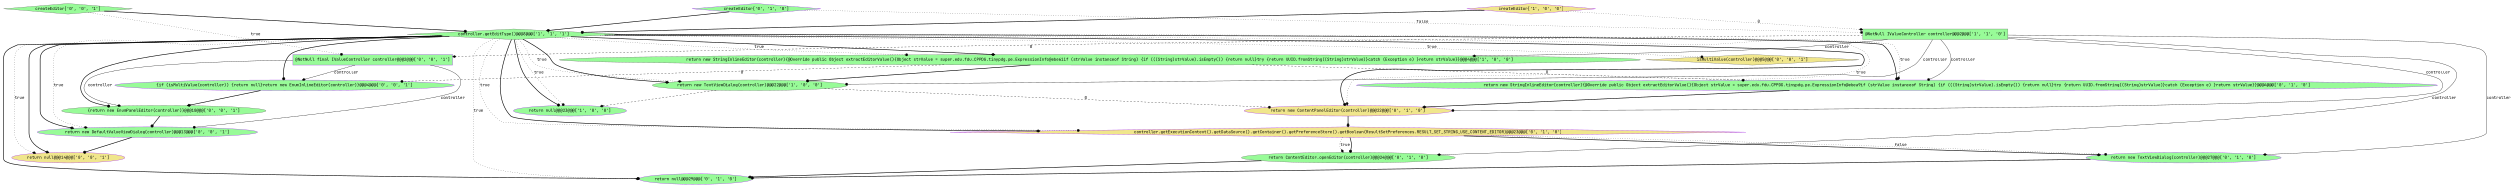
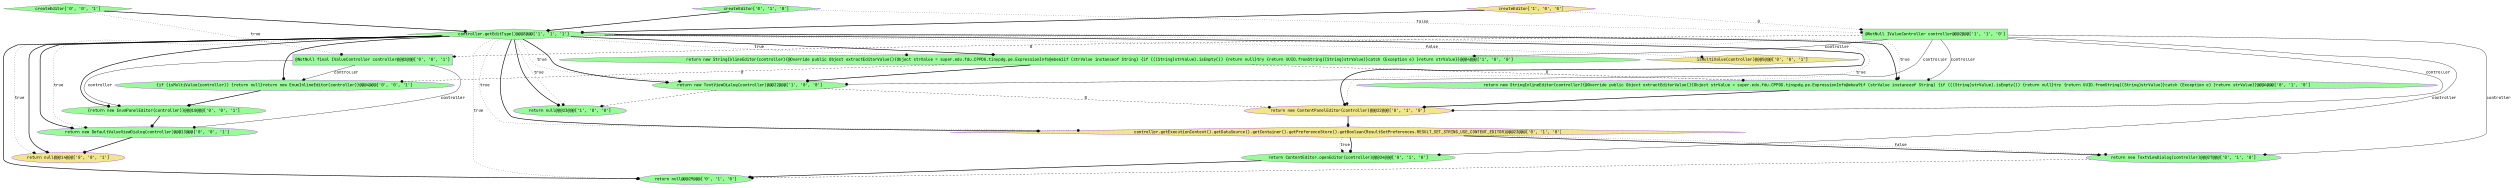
edge "controller.getEditType()@@@3@@@['1', '1', '1']" -> "isMultiValue(controller)@@@5@@@['0', '0', '1']": label "true" -> "false"
edge "return new TextViewDialog(controller)@@@27@@@['0', '1', '0']" -> "return null@@@29@@@['0', '1', '0']": style bold -> dashed
